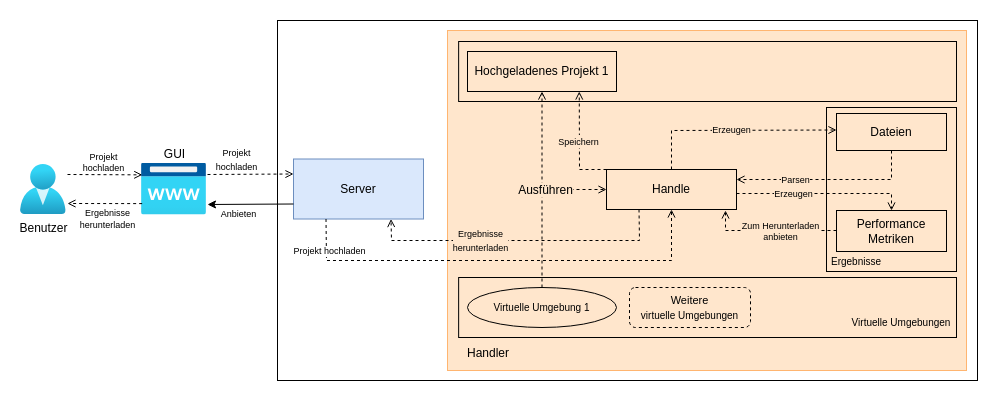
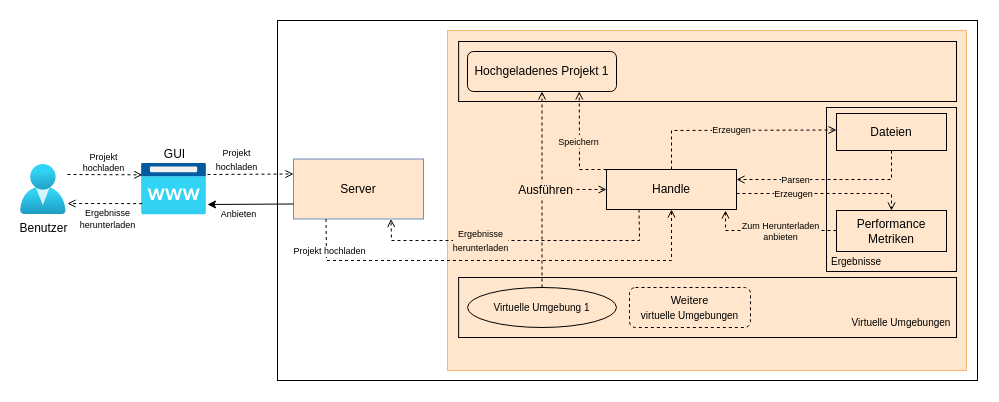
node "Hochgeladenes Projekt 1": shape rectangle -> rounded rectangle
node "Server": fillcolor #dae8fc -> #ffe6cc
node "Handler": removed
